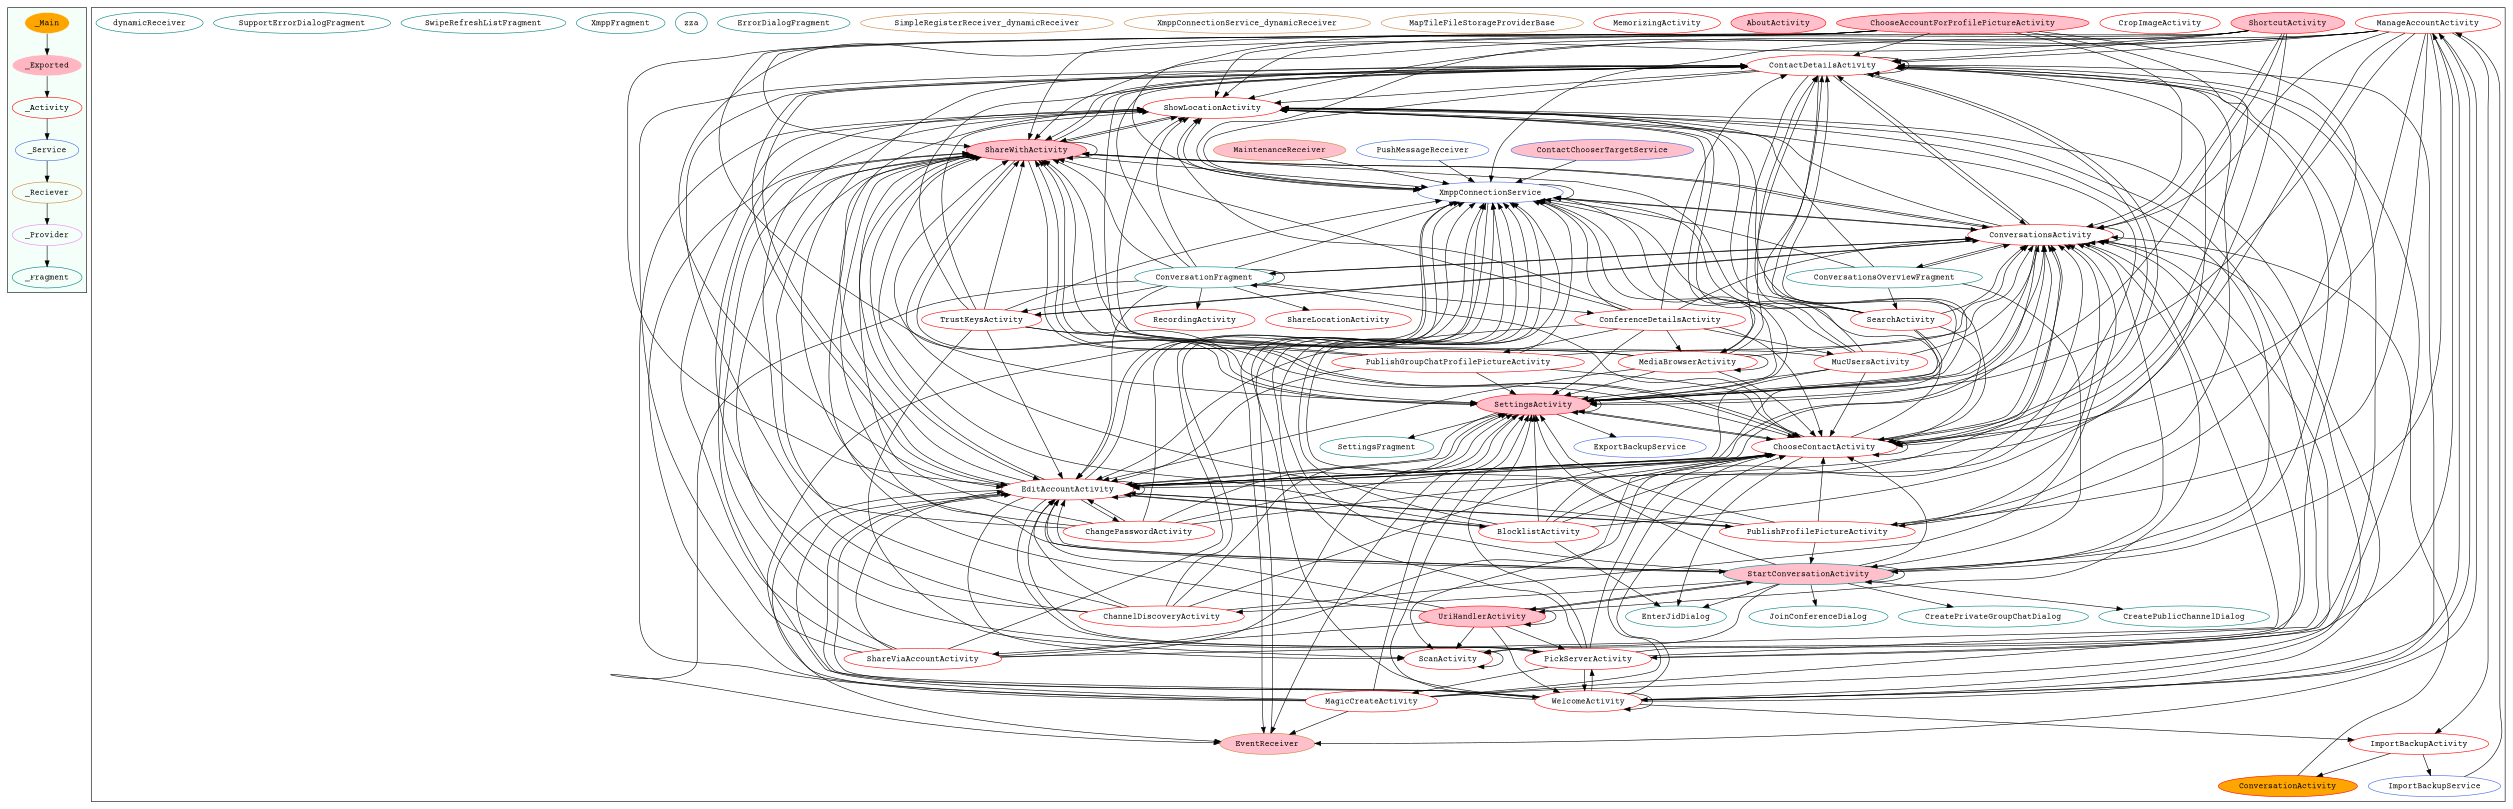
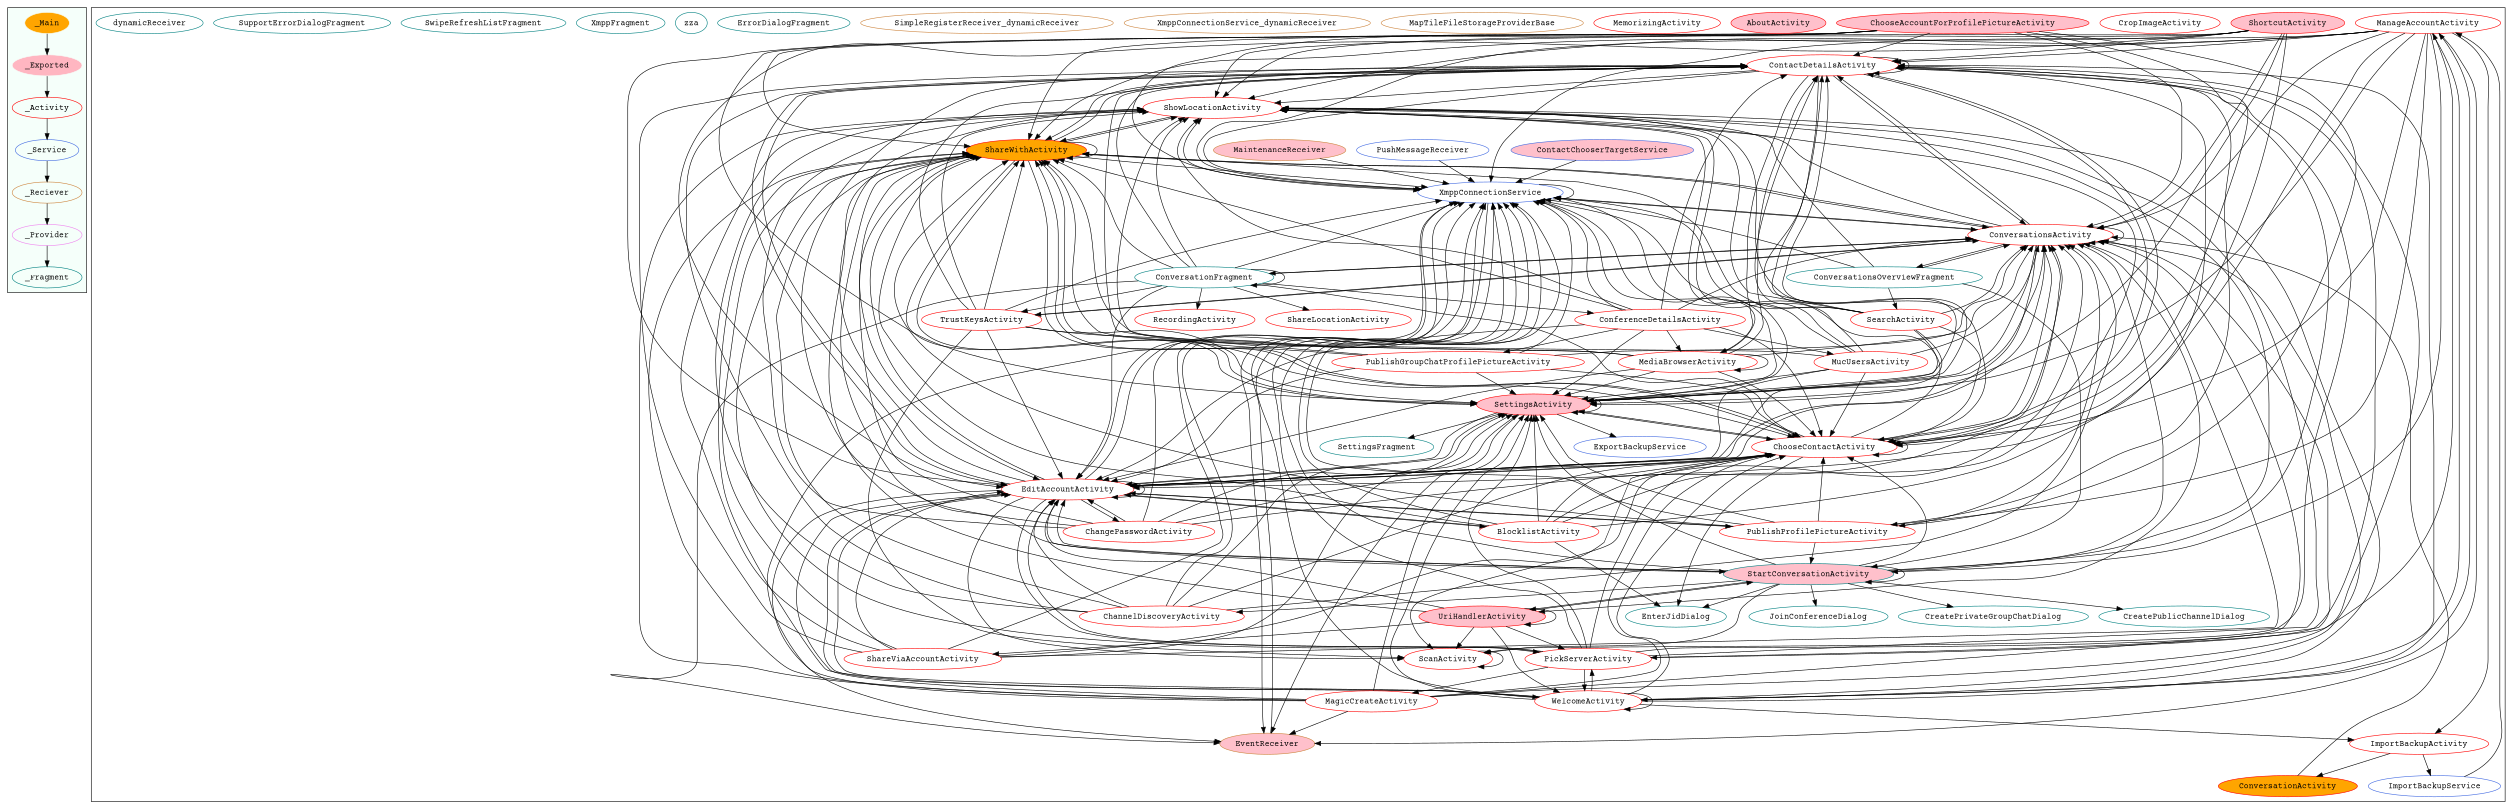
node "ShareWithActivity": fillcolor pink -> orange
